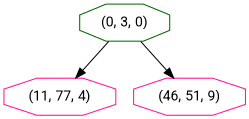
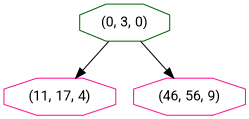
node "(11, 77, 4)": label "(11, 77, 4)" -> "(11, 17, 4)"
node "(46, 51, 9)": label "(46, 51, 9)" -> "(46, 56, 9)"
